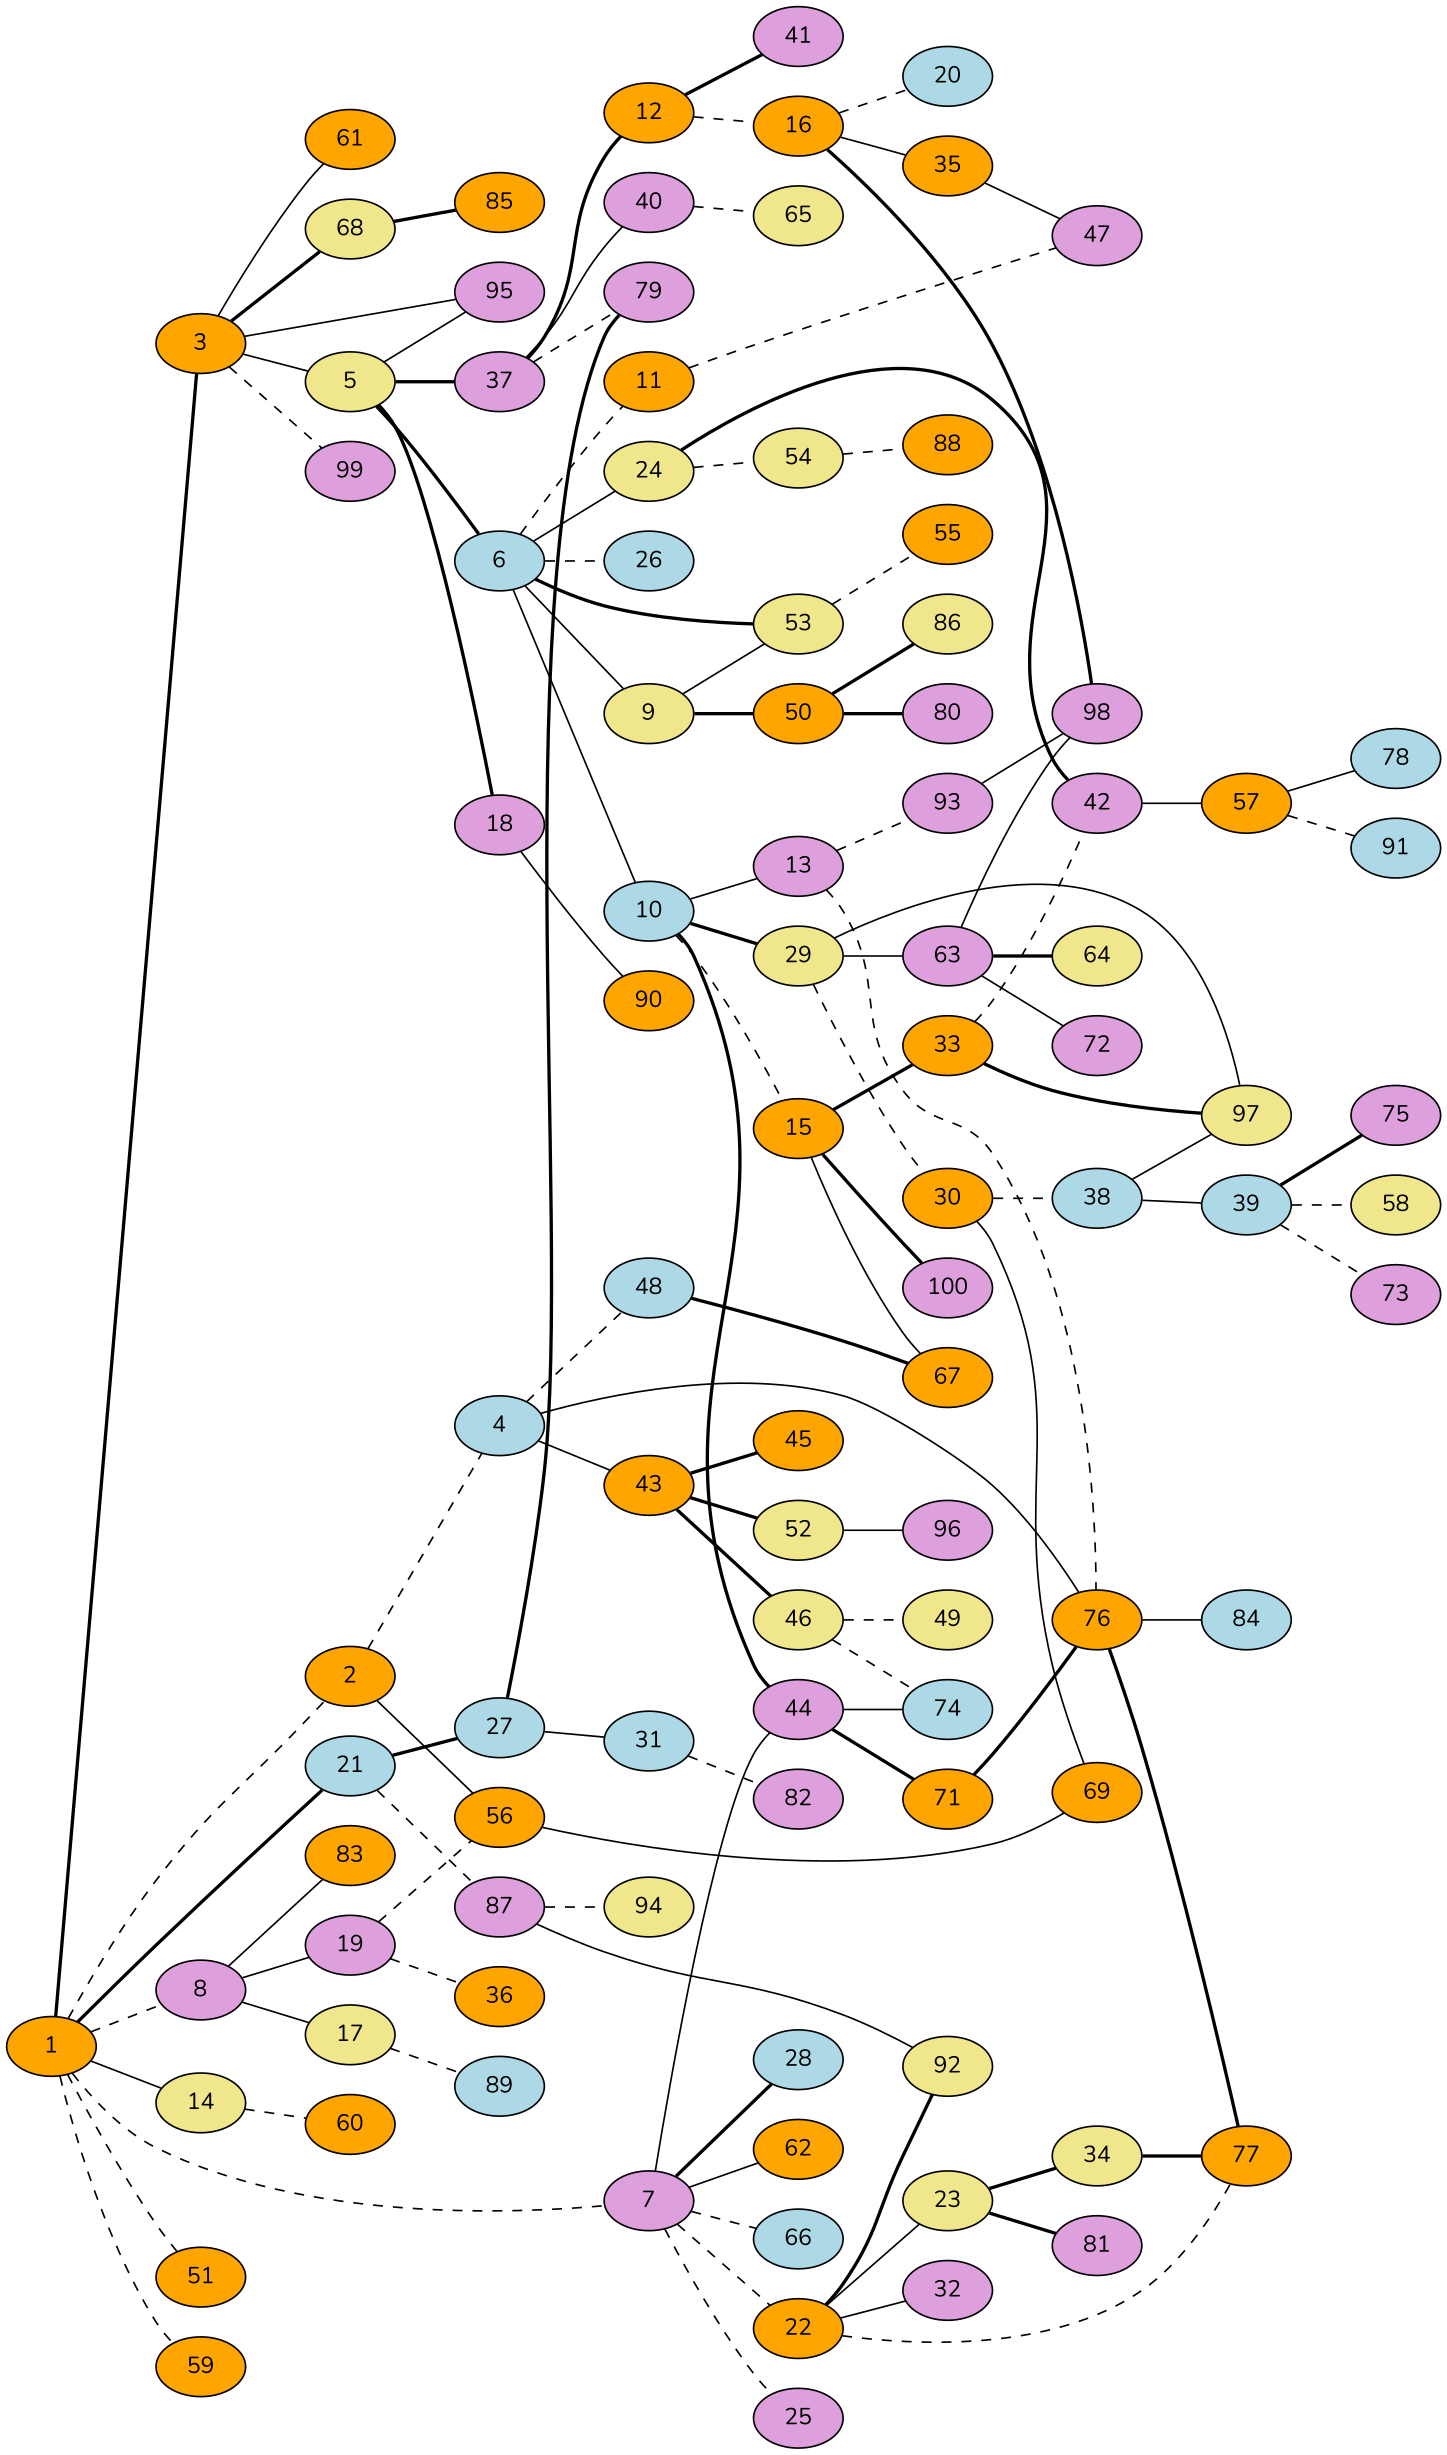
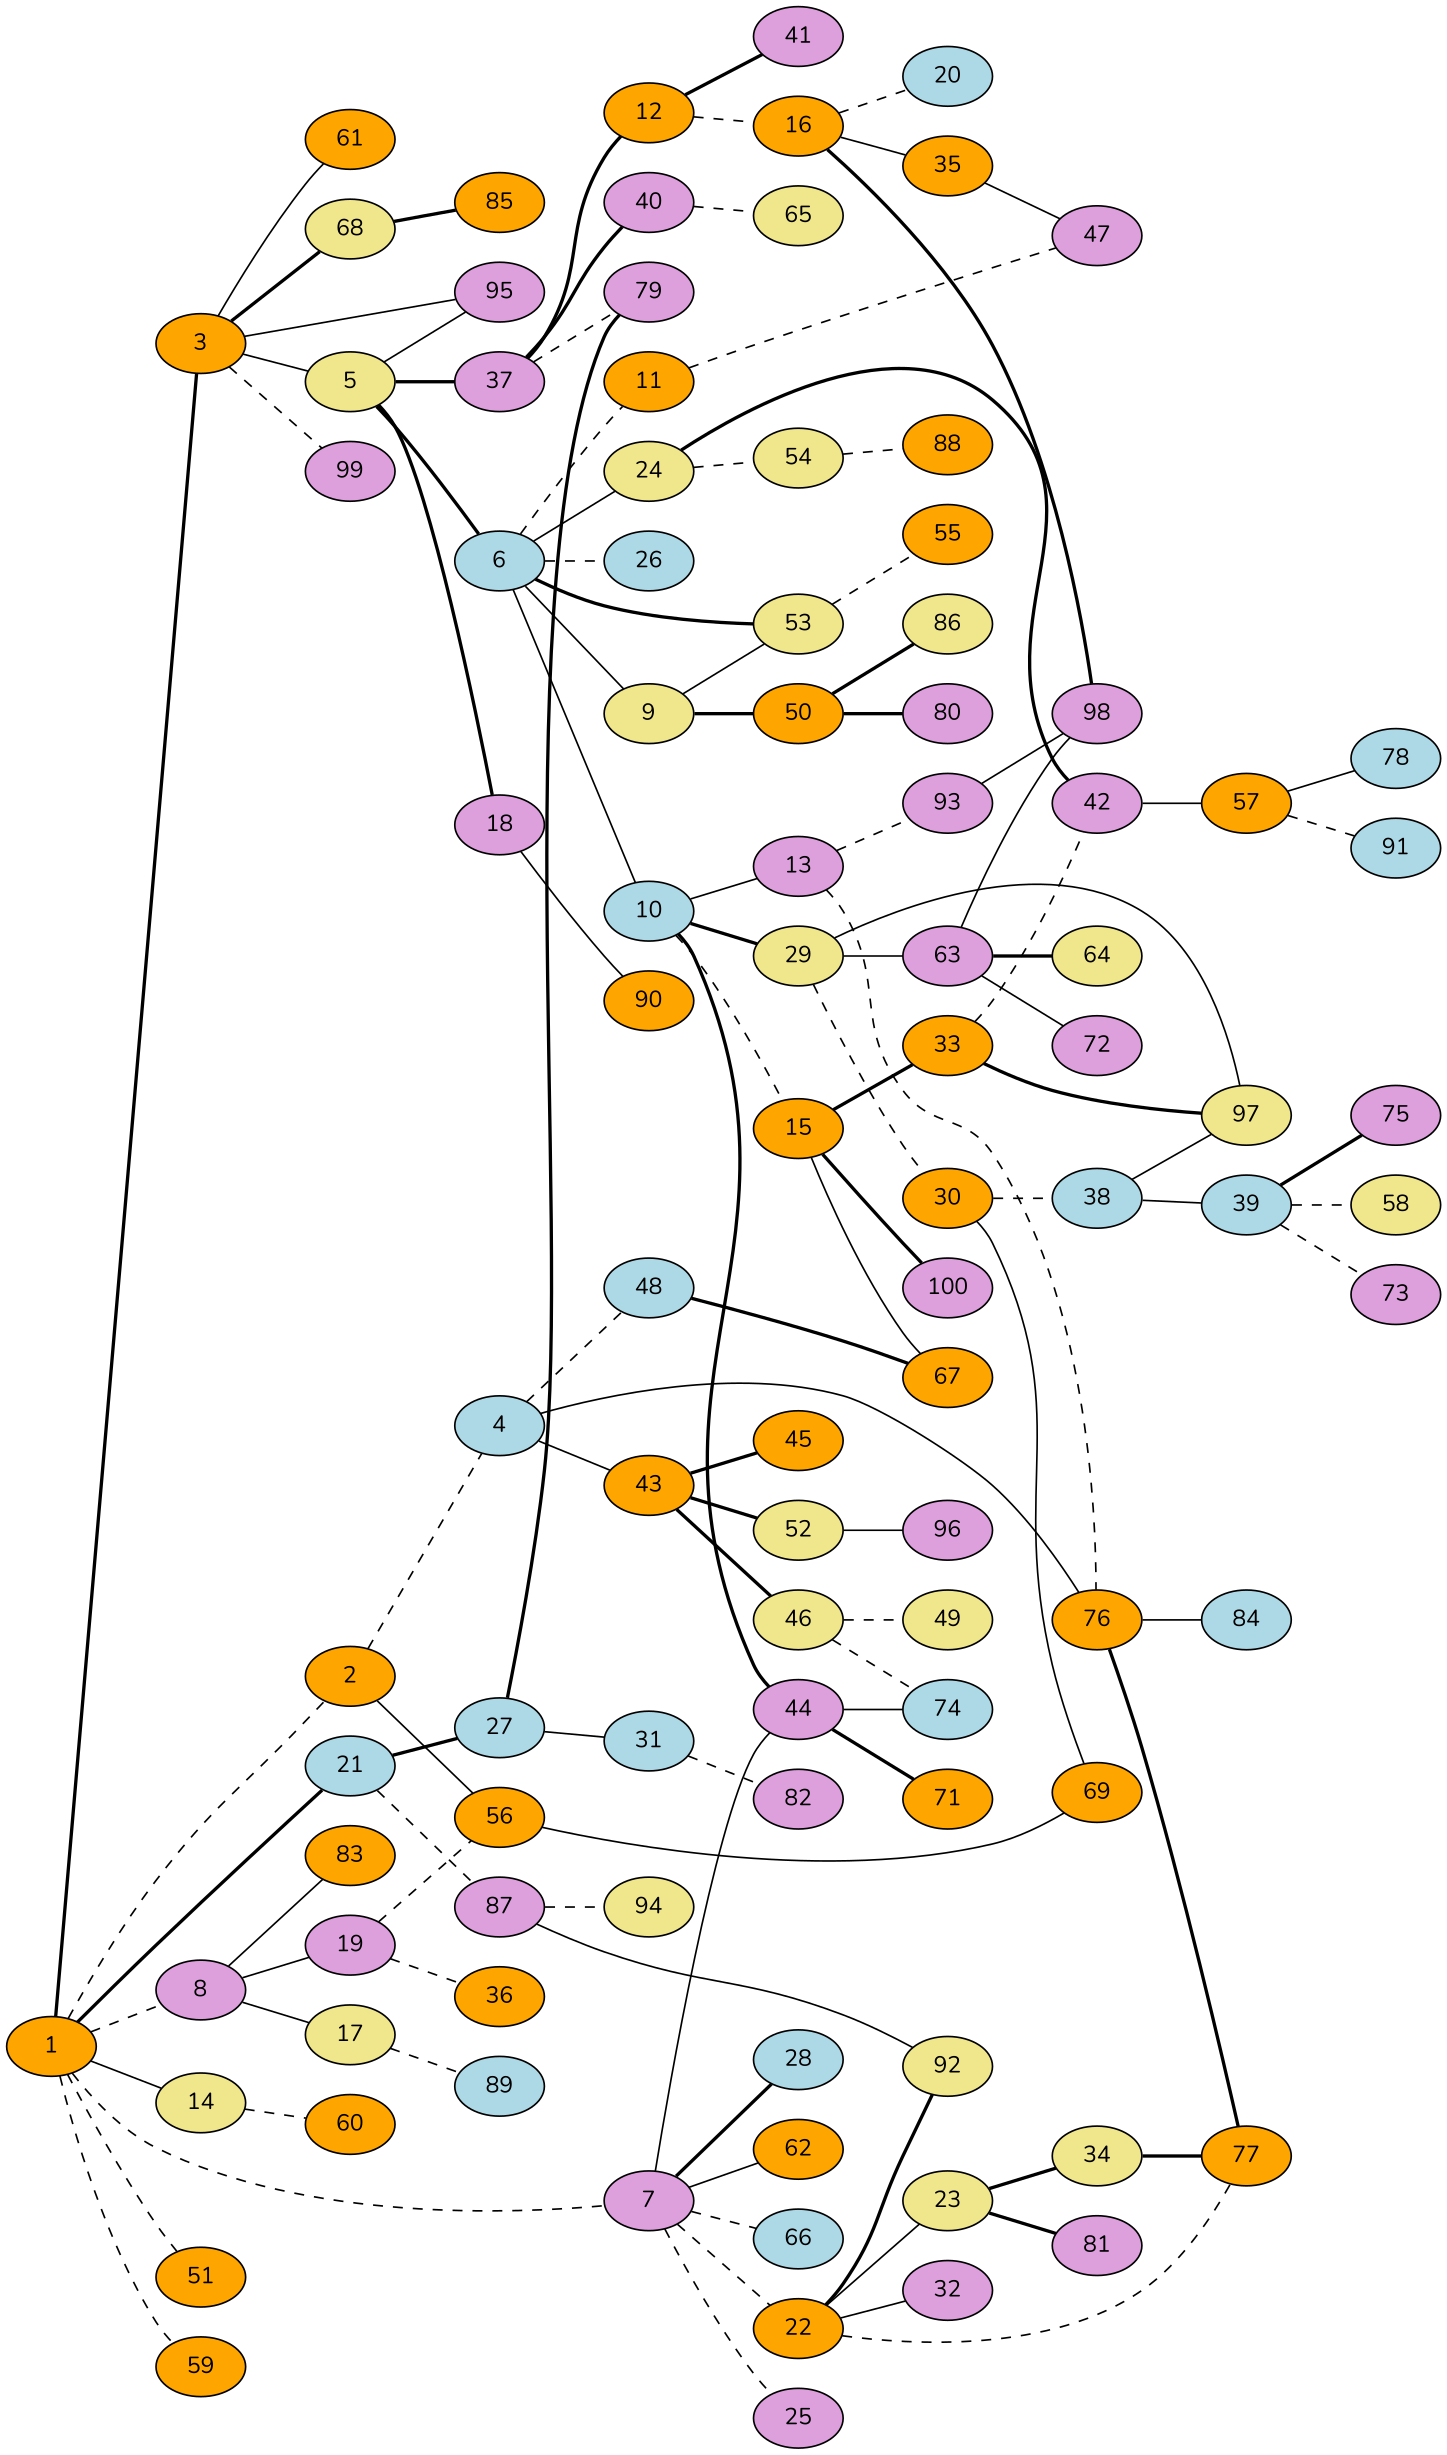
edge "40" -- "37": style solid -> bold
edge "76" -- "71": removed
